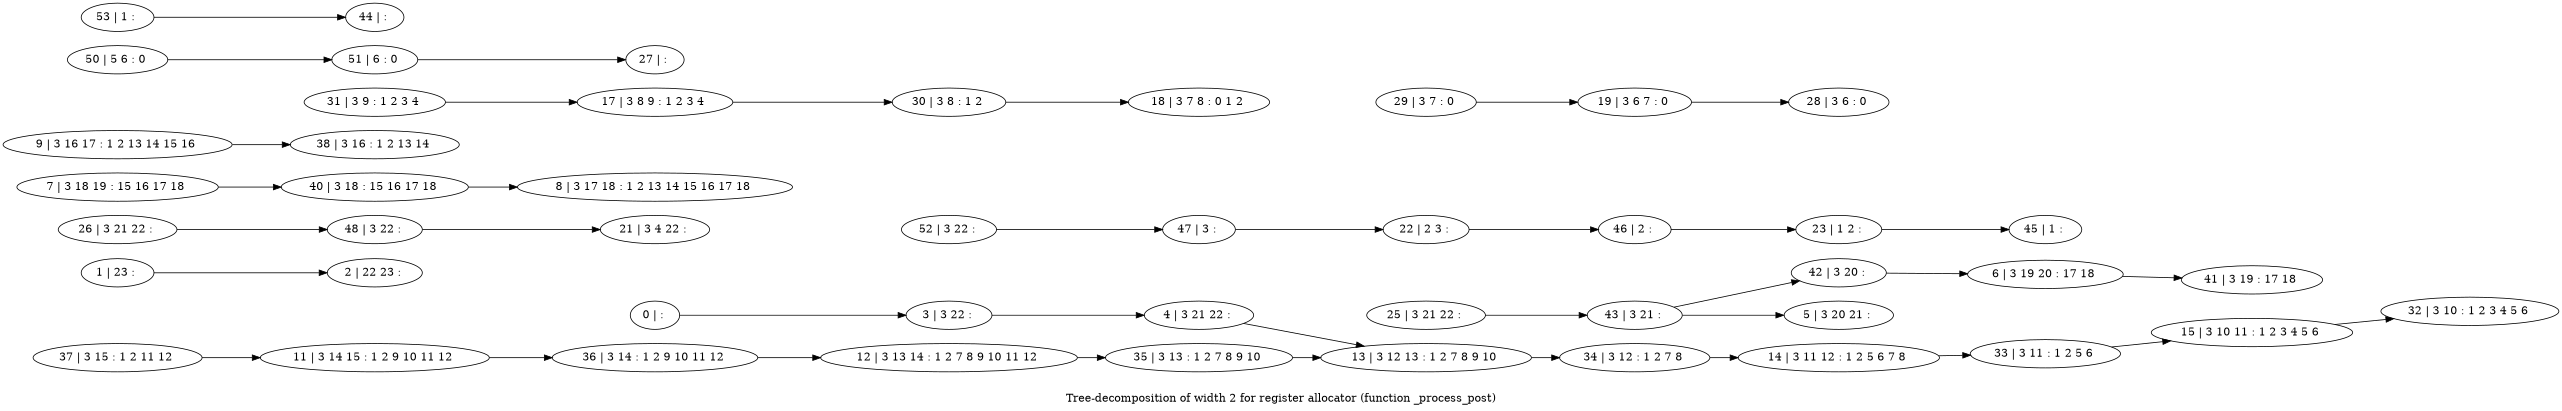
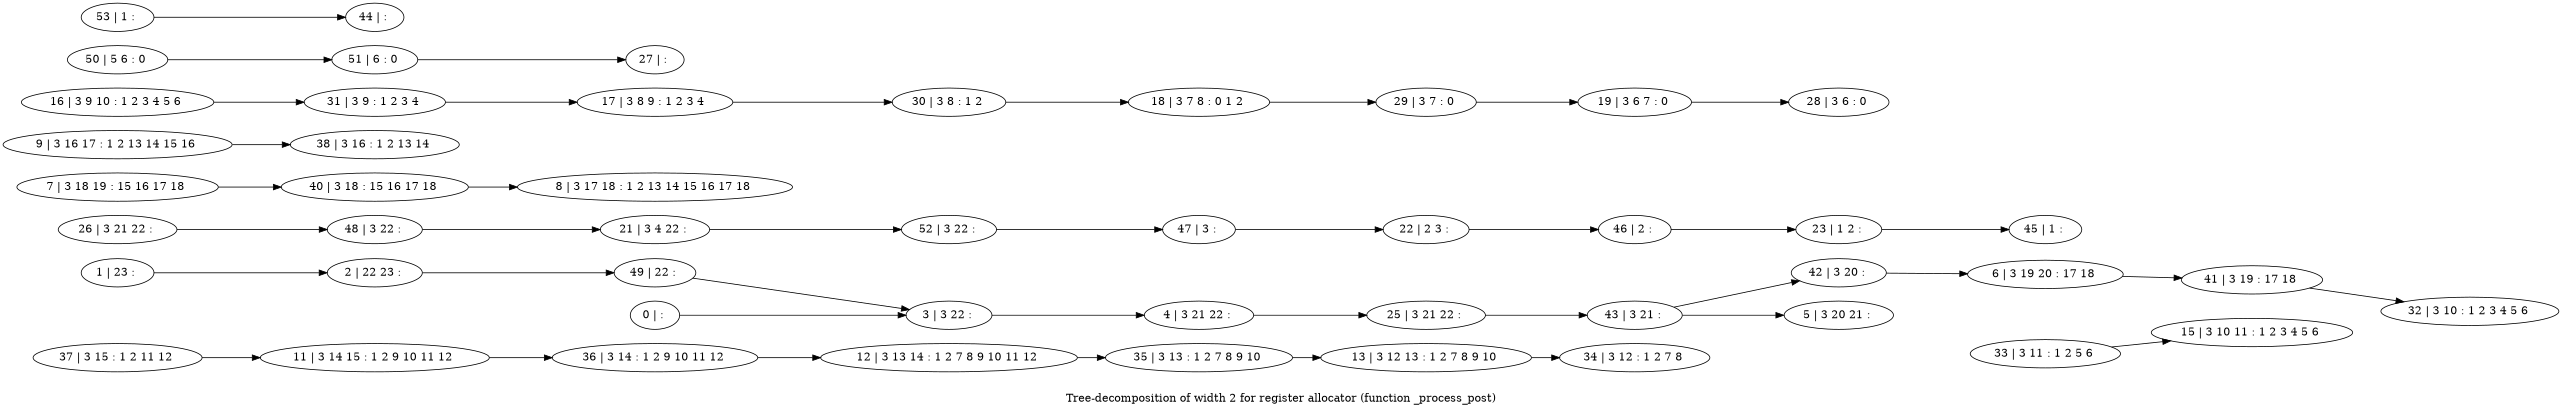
node "16 | 3 9 10 : 1 2 3 4 5 6": added
edge "18 | 3 7 8 : 0 1 2" -> "29 | 3 7 : 0": added
edge "21 | 3 4 22 :" -> "52 | 3 22 :": added
node "49 | 22 :": added
edge "15 | 3 10 11 : 1 2 3 4 5 6" -> "32 | 3 10 : 1 2 3 4 5 6": now "41 | 3 19 : 17 18" -> "32 | 3 10 : 1 2 3 4 5 6"
edge "4 | 3 21 22 :" -> "13 | 3 12 13 : 1 2 7 8 9 10": now "4 | 3 21 22 :" -> "25 | 3 21 22 :"
node "14 | 3 11 12 : 1 2 5 6 7 8": removed
